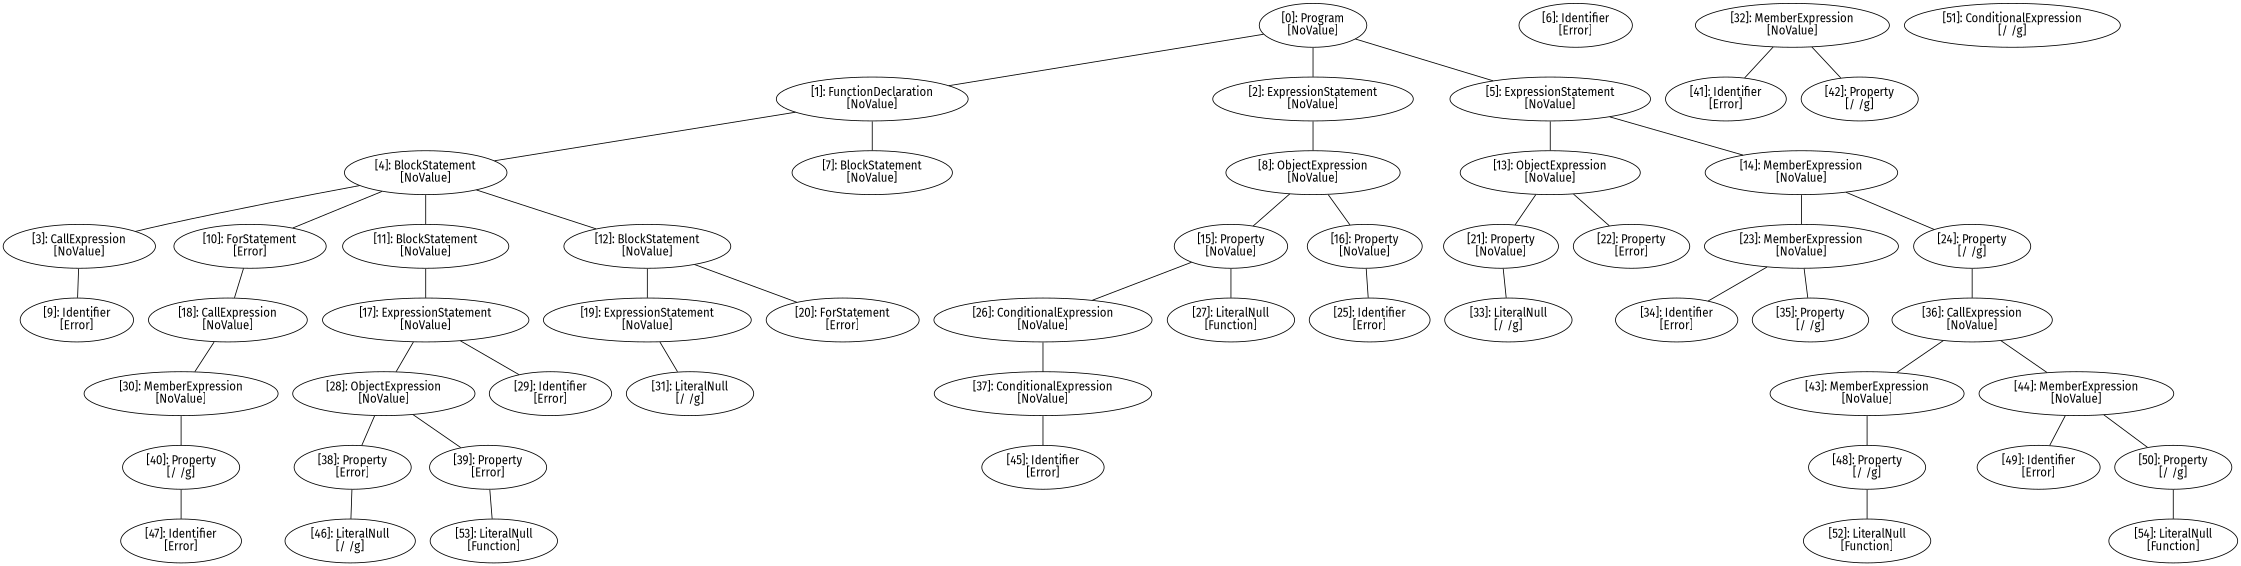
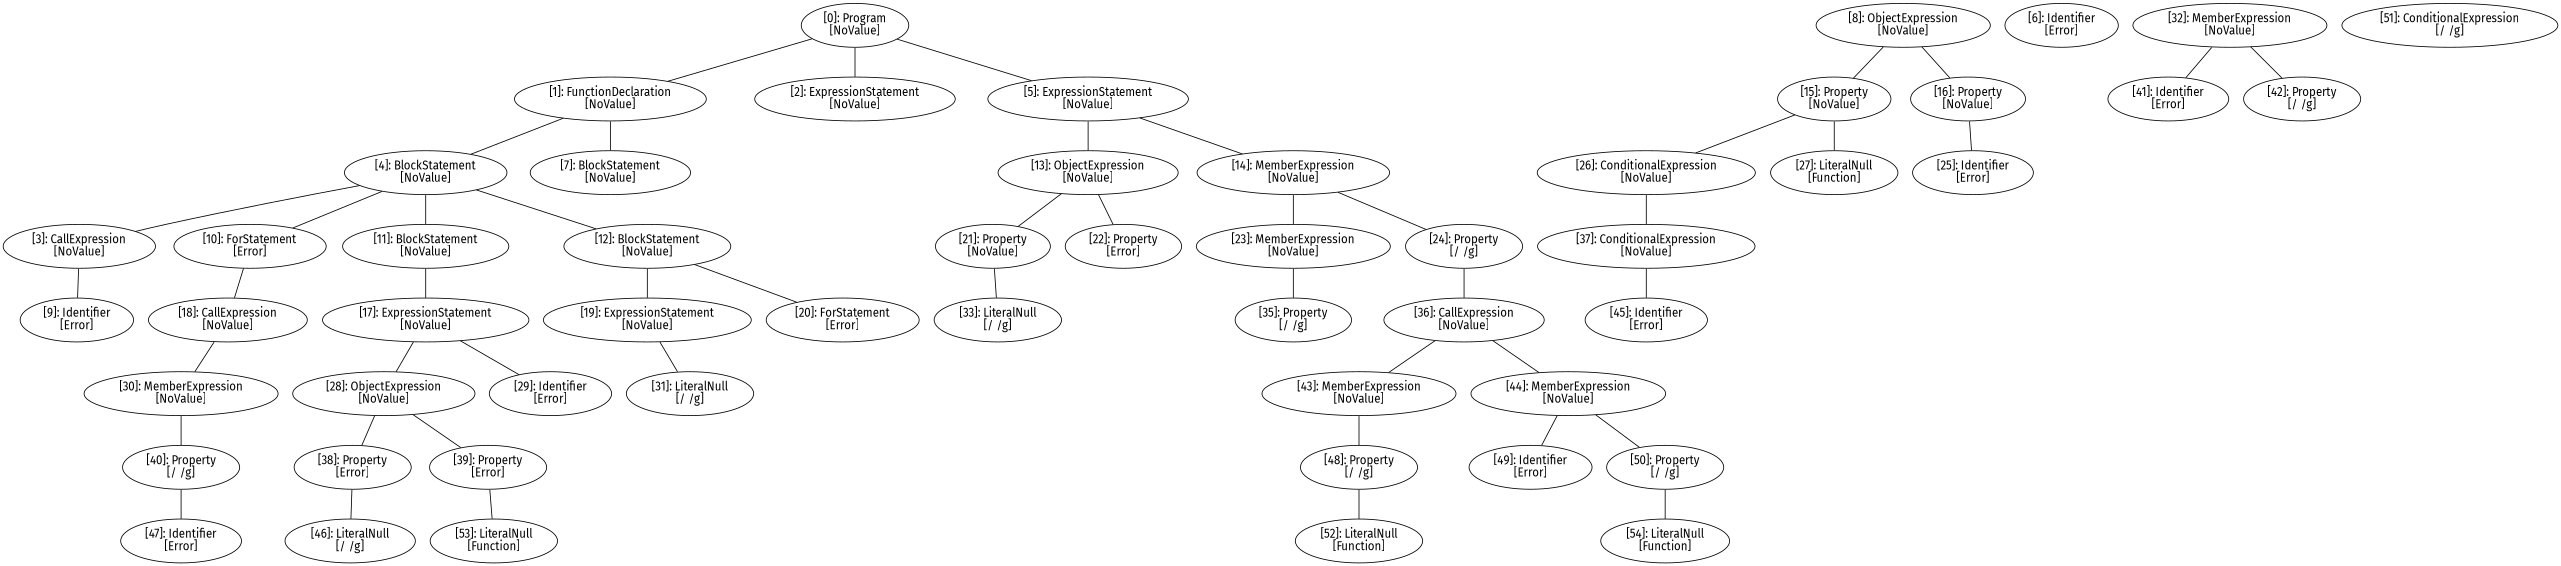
edge "[2]: ExpressionStatement [NoValue]" -- "[8]: ObjectExpression [NoValue]": removed
node "[34]: Identifier [Error]": removed
